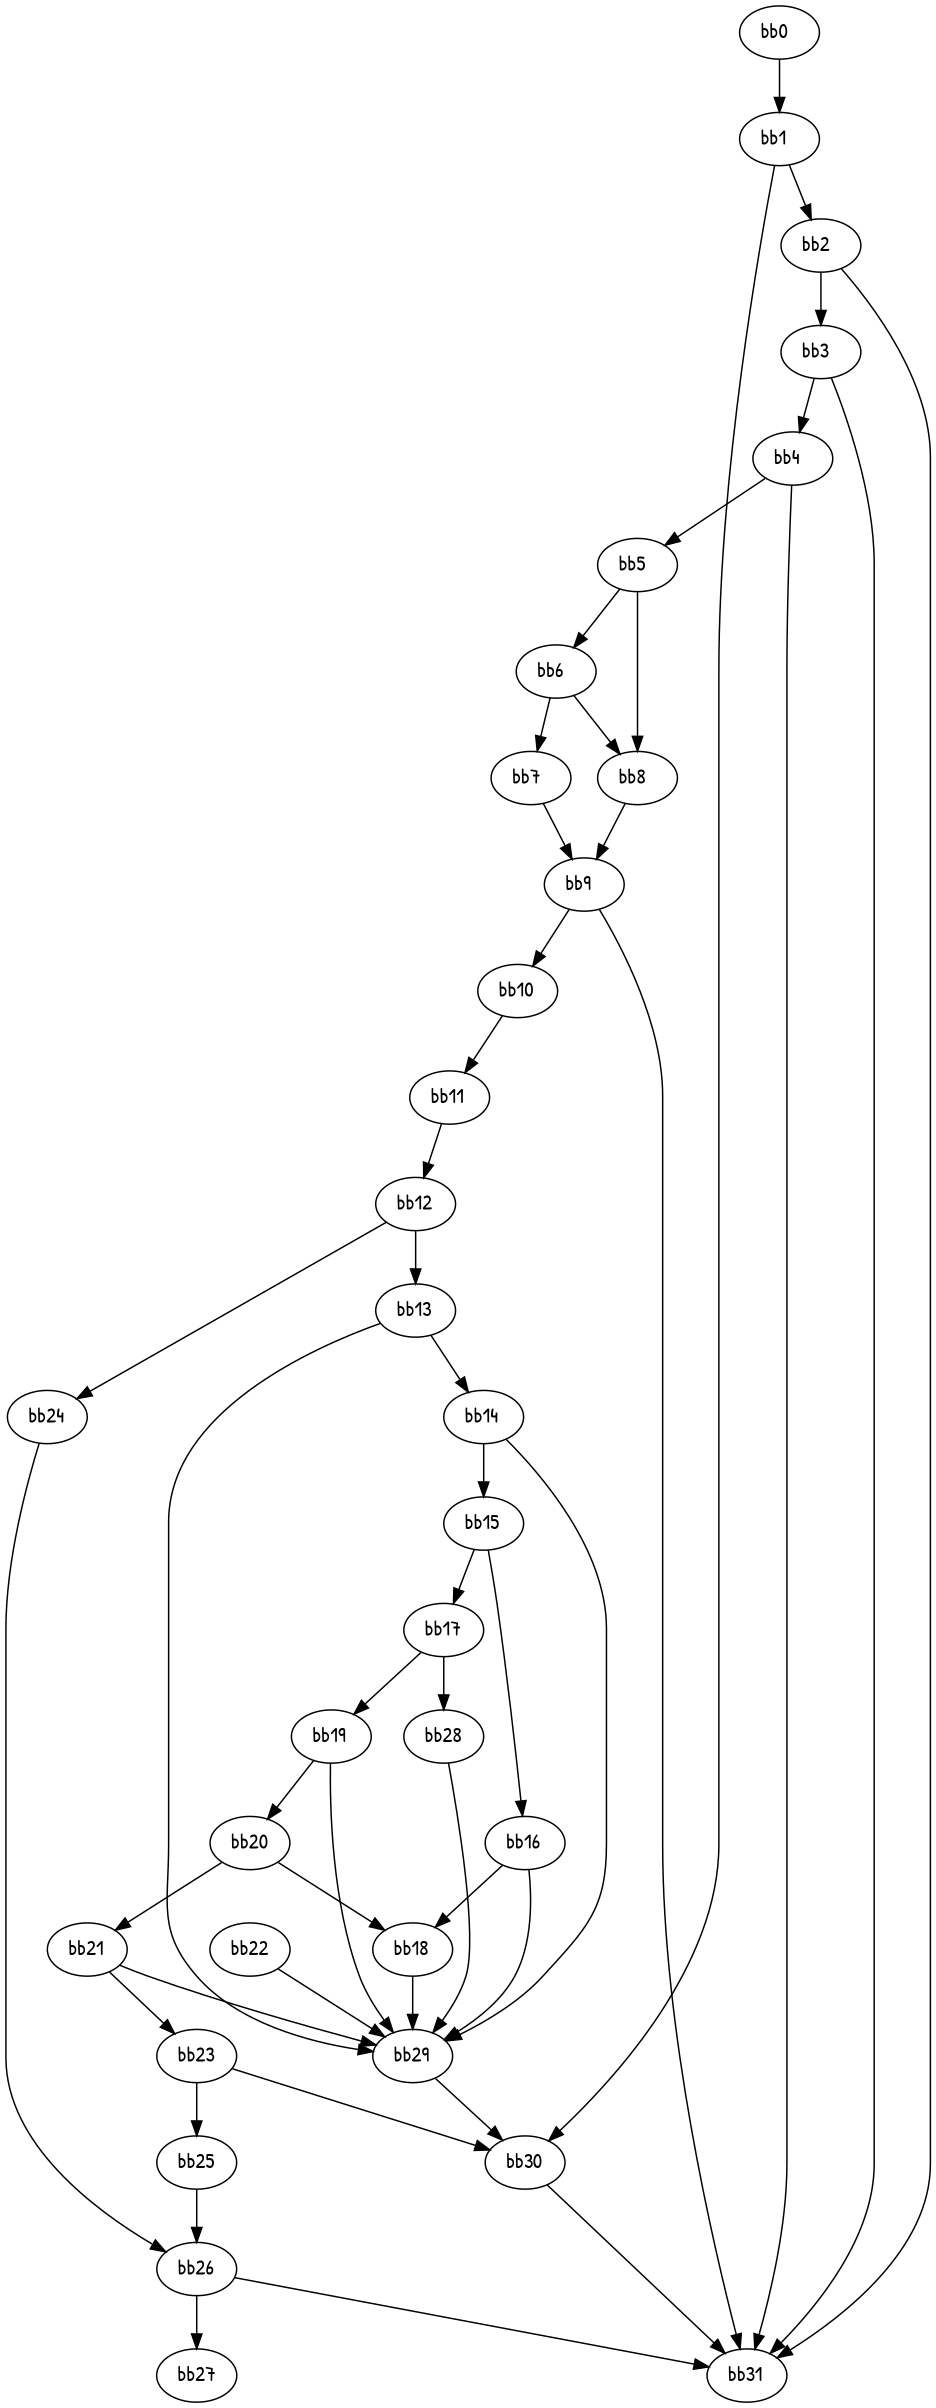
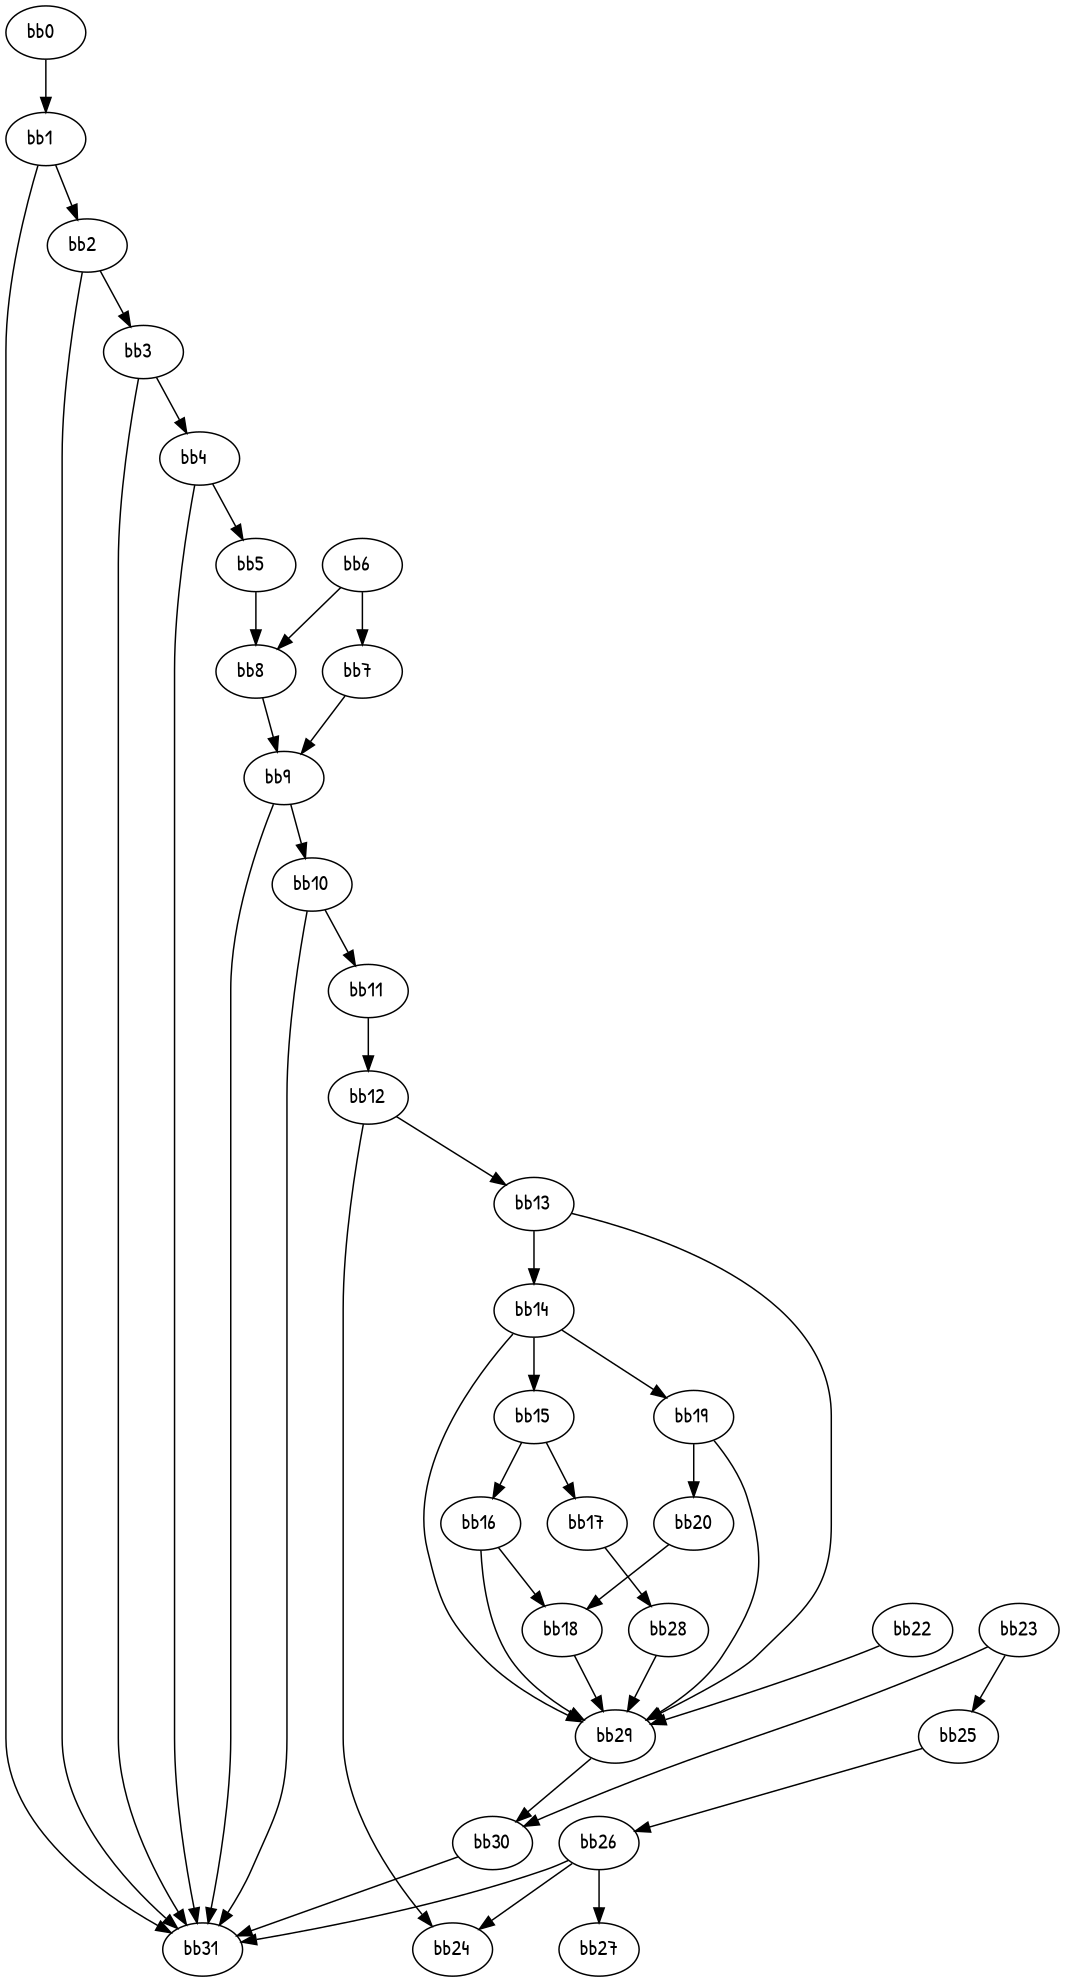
edge "bb5" -> "bb6": removed
edge "bb1" -> "bb30": now "bb1" -> "bb31"
edge "bb10" -> "bb31": added
edge "bb17" -> "bb19": now "bb14" -> "bb19"
edge "bb24" -> "bb26": reversed
node "bb21": removed
